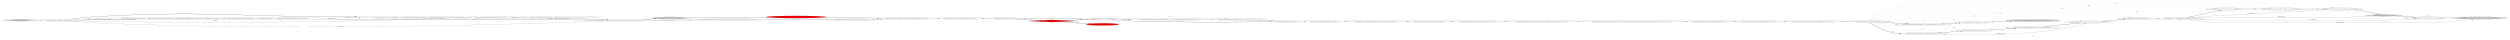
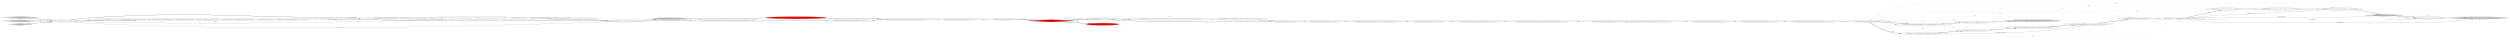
node "testCreateTableWithUnpartitionedSpec['0', '1', '0']": added
node "testCreateDropTable['0', '0', '1']": added
